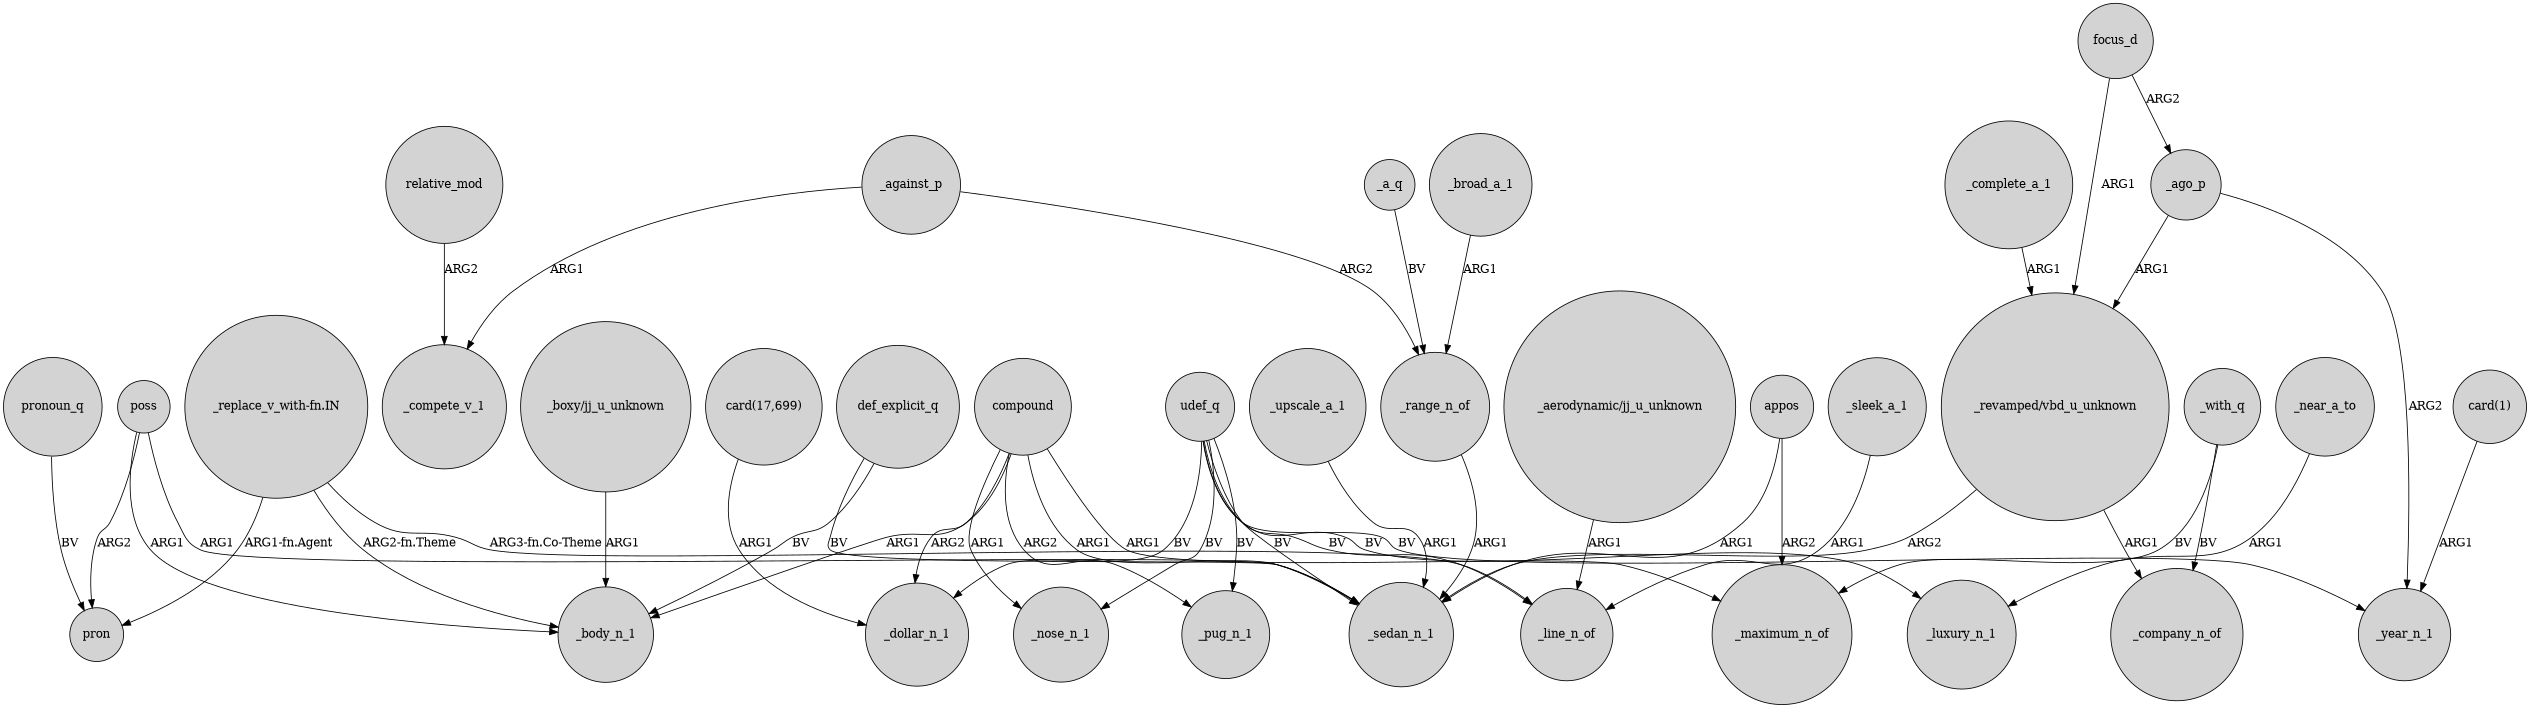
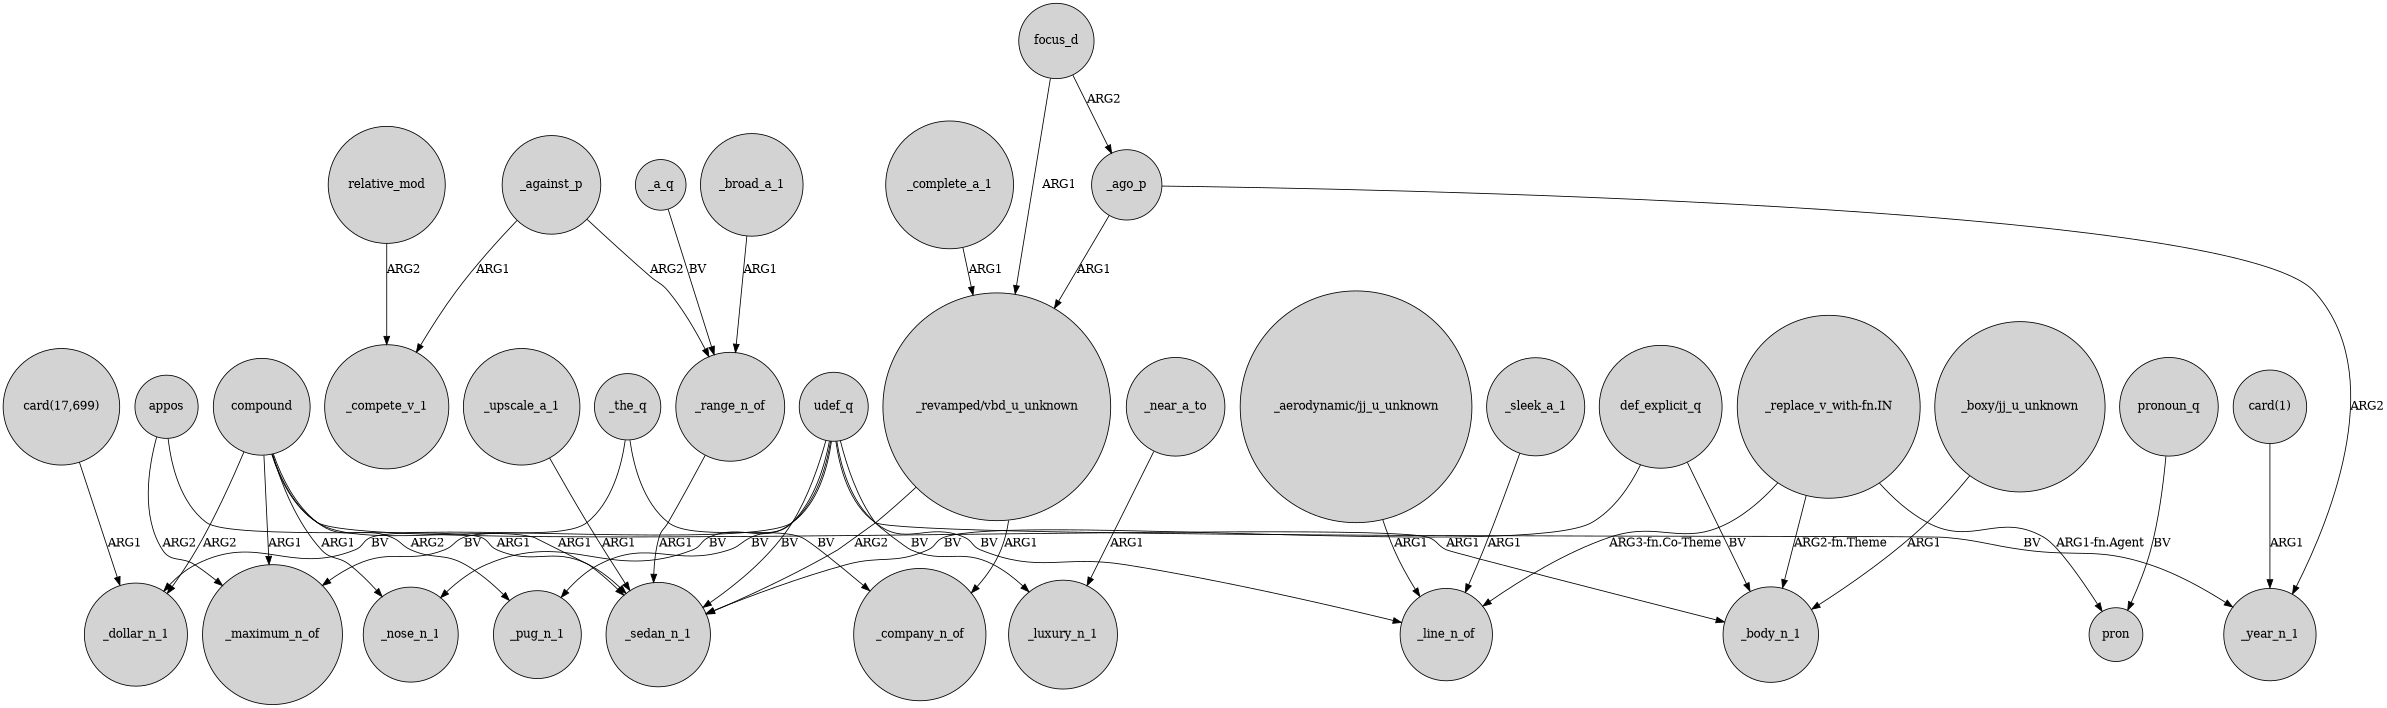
node "poss": removed
node "_with_q": label "_with_q" -> "_the_q"
